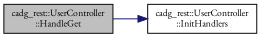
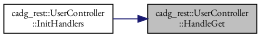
edge "cadg_rest::UserController ::HandleGet" -> "cadg_rest::UserController ::InitHandlers": reversed
